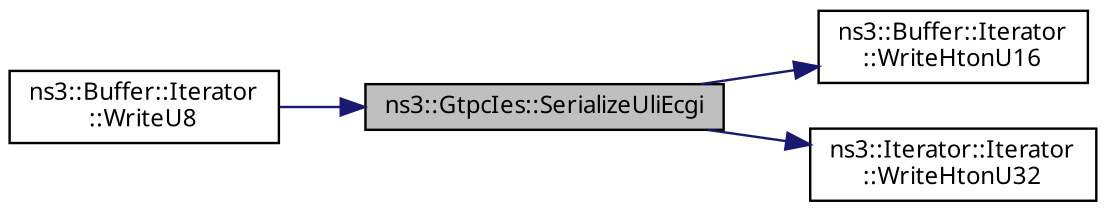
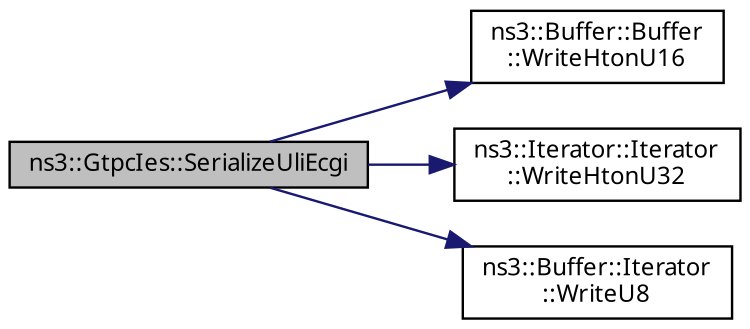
node "ns3::Buffer::Iterator ::WriteHtonU16": label "ns3::Buffer::Iterator ::WriteHtonU16" -> "ns3::Buffer::Buffer ::WriteHtonU16"
edge "ns3::Buffer::Iterator ::WriteU8" -> "ns3::GtpcIes::SerializeUliEcgi": reversed
